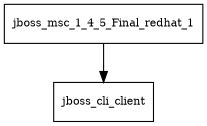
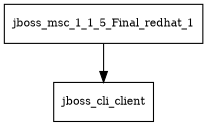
node "jboss_msc_1_4_5_Final_redhat_1": label "jboss_msc_1_4_5_Final_redhat_1" -> "jboss_msc_1_1_5_Final_redhat_1"
